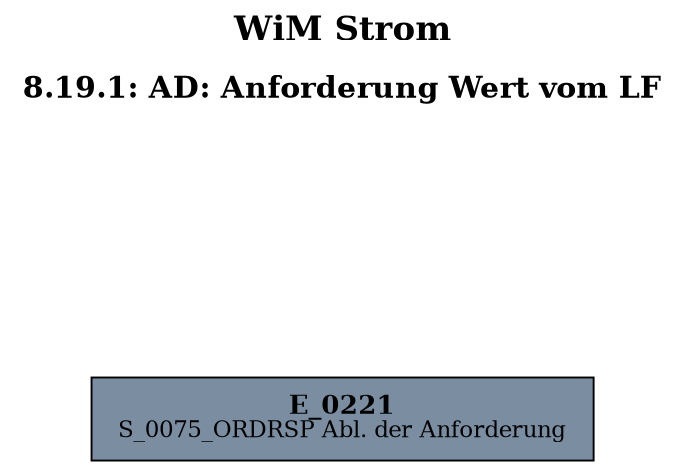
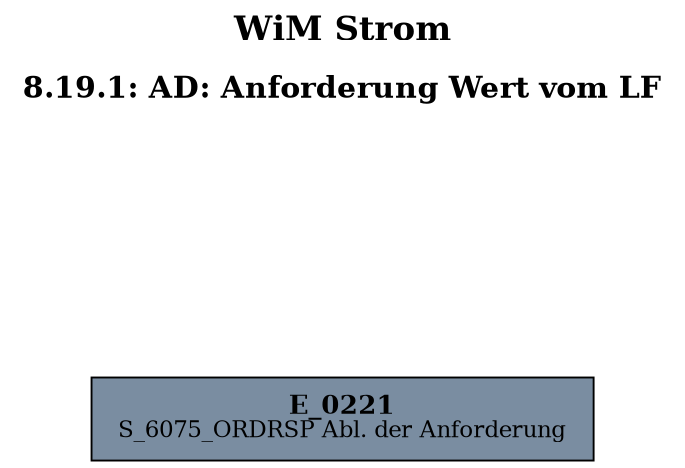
node "E_0221": text "S_0075_ORDRSP Abl. der Anforderung" -> "S_6075_ORDRSP Abl. der Anforderung"
